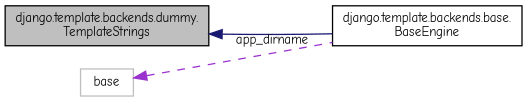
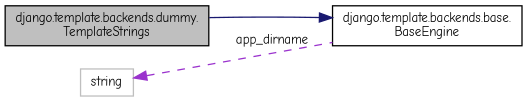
edge "django.template.backends.base. BaseEngine" -> "django.template.backends.dummy. TemplateStrings": reversed
node "base": label "base" -> "string"
